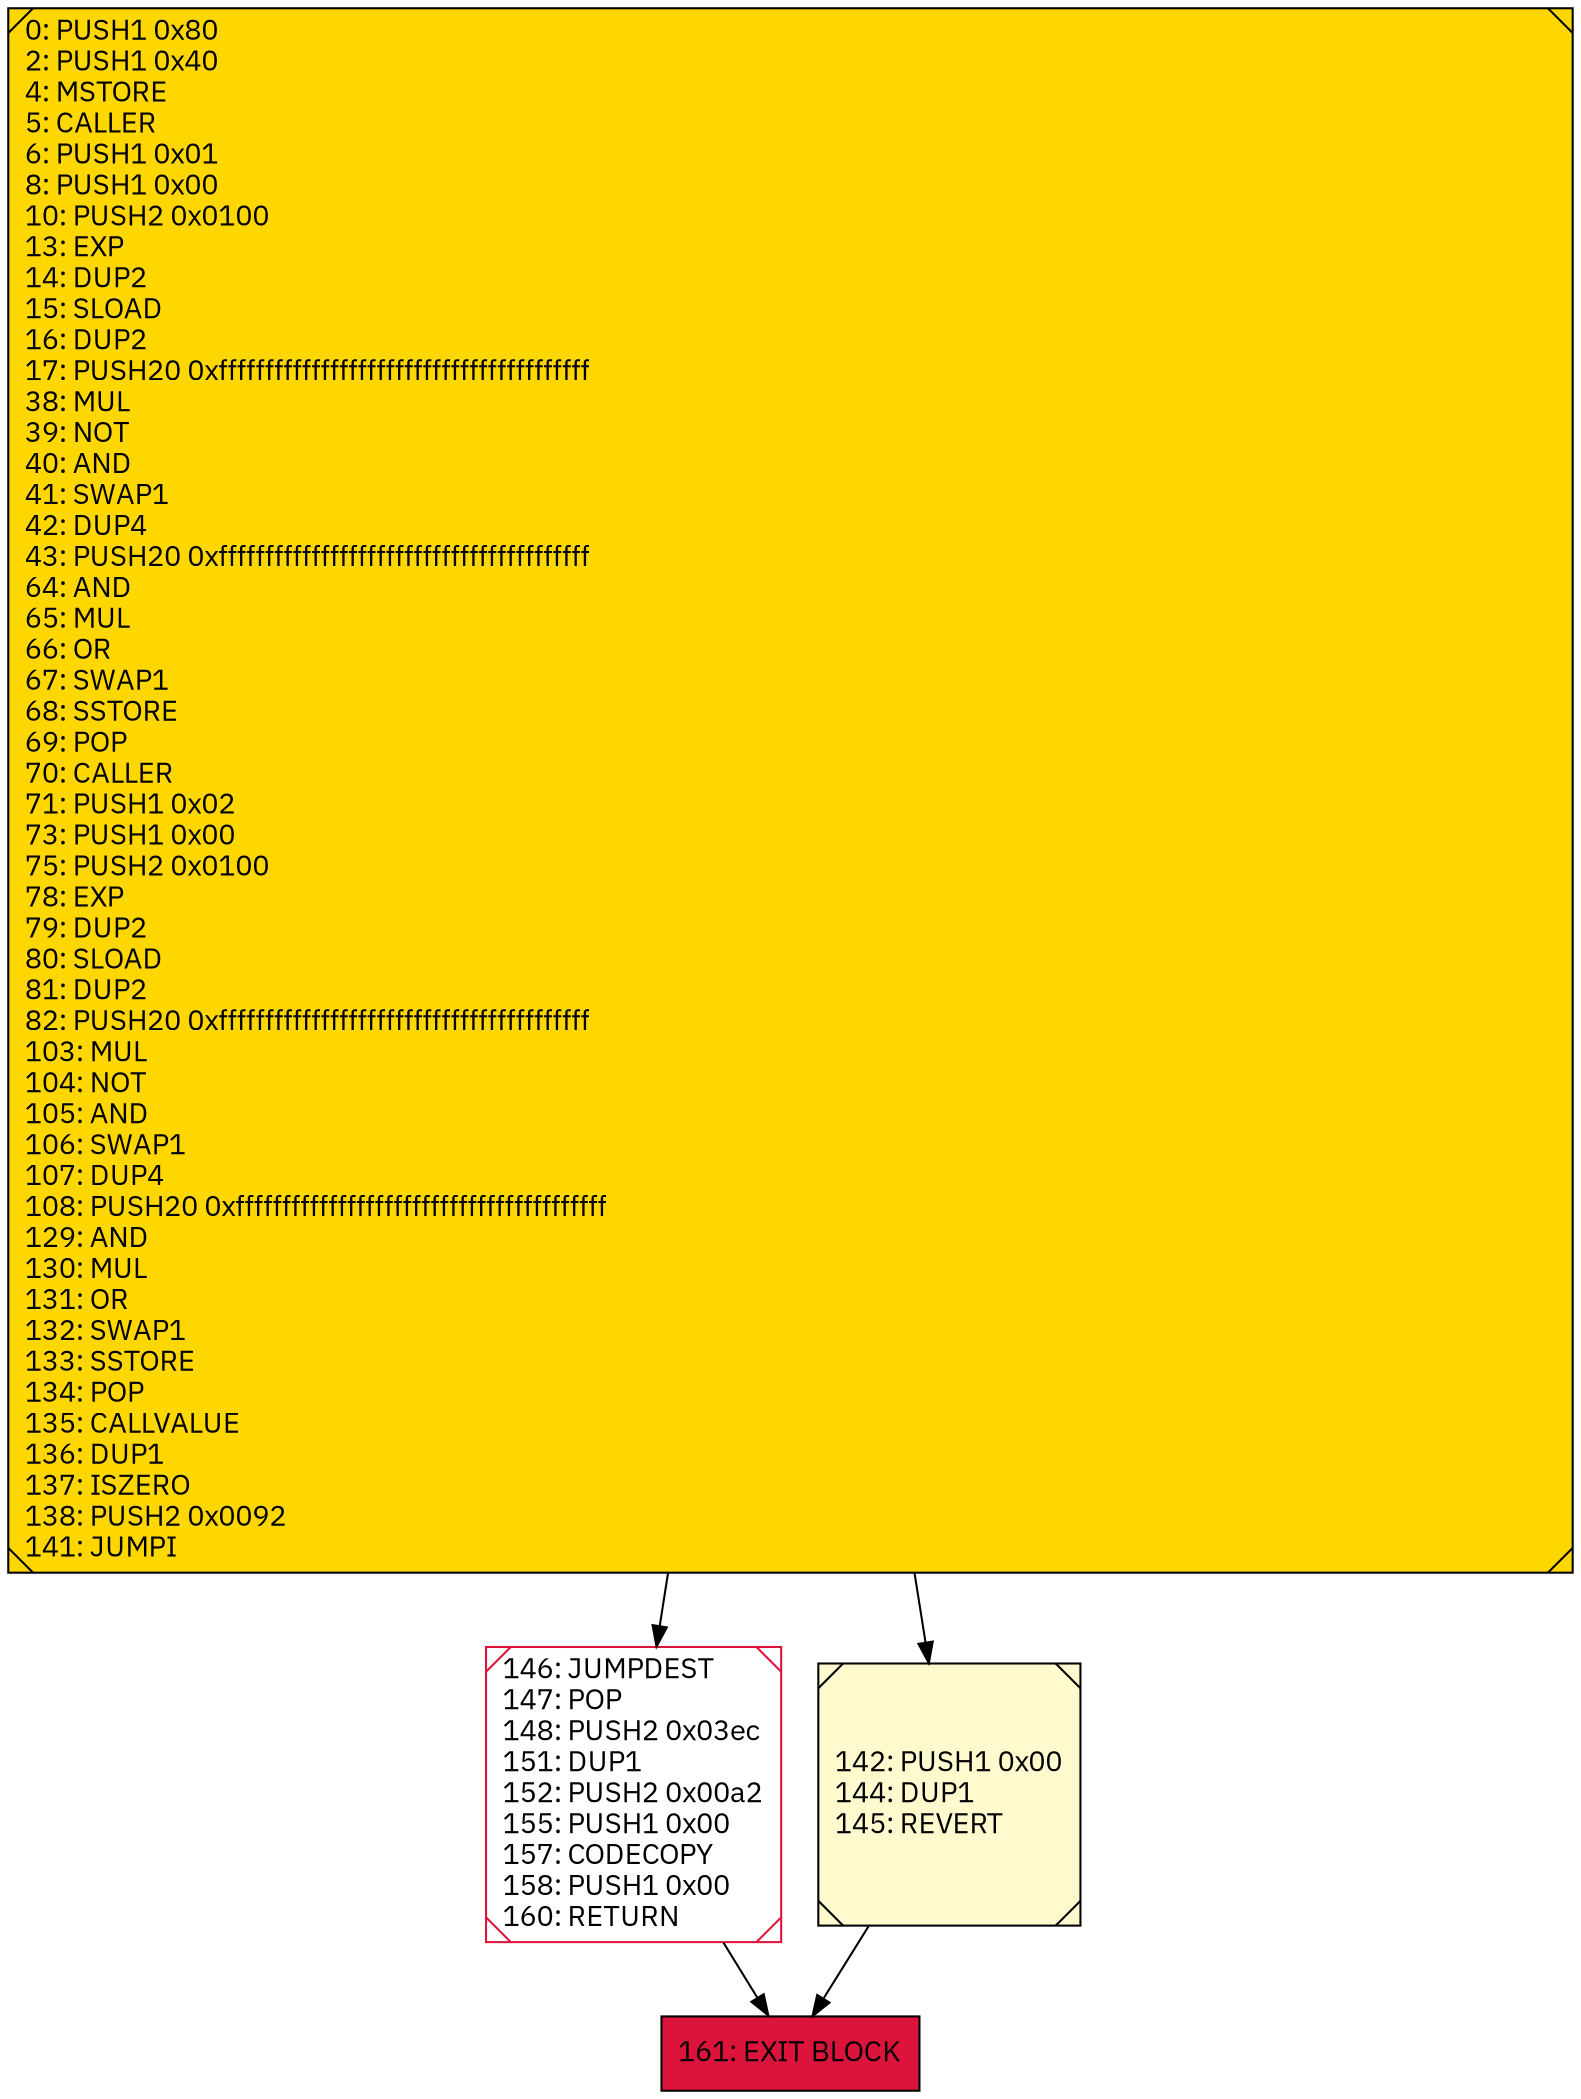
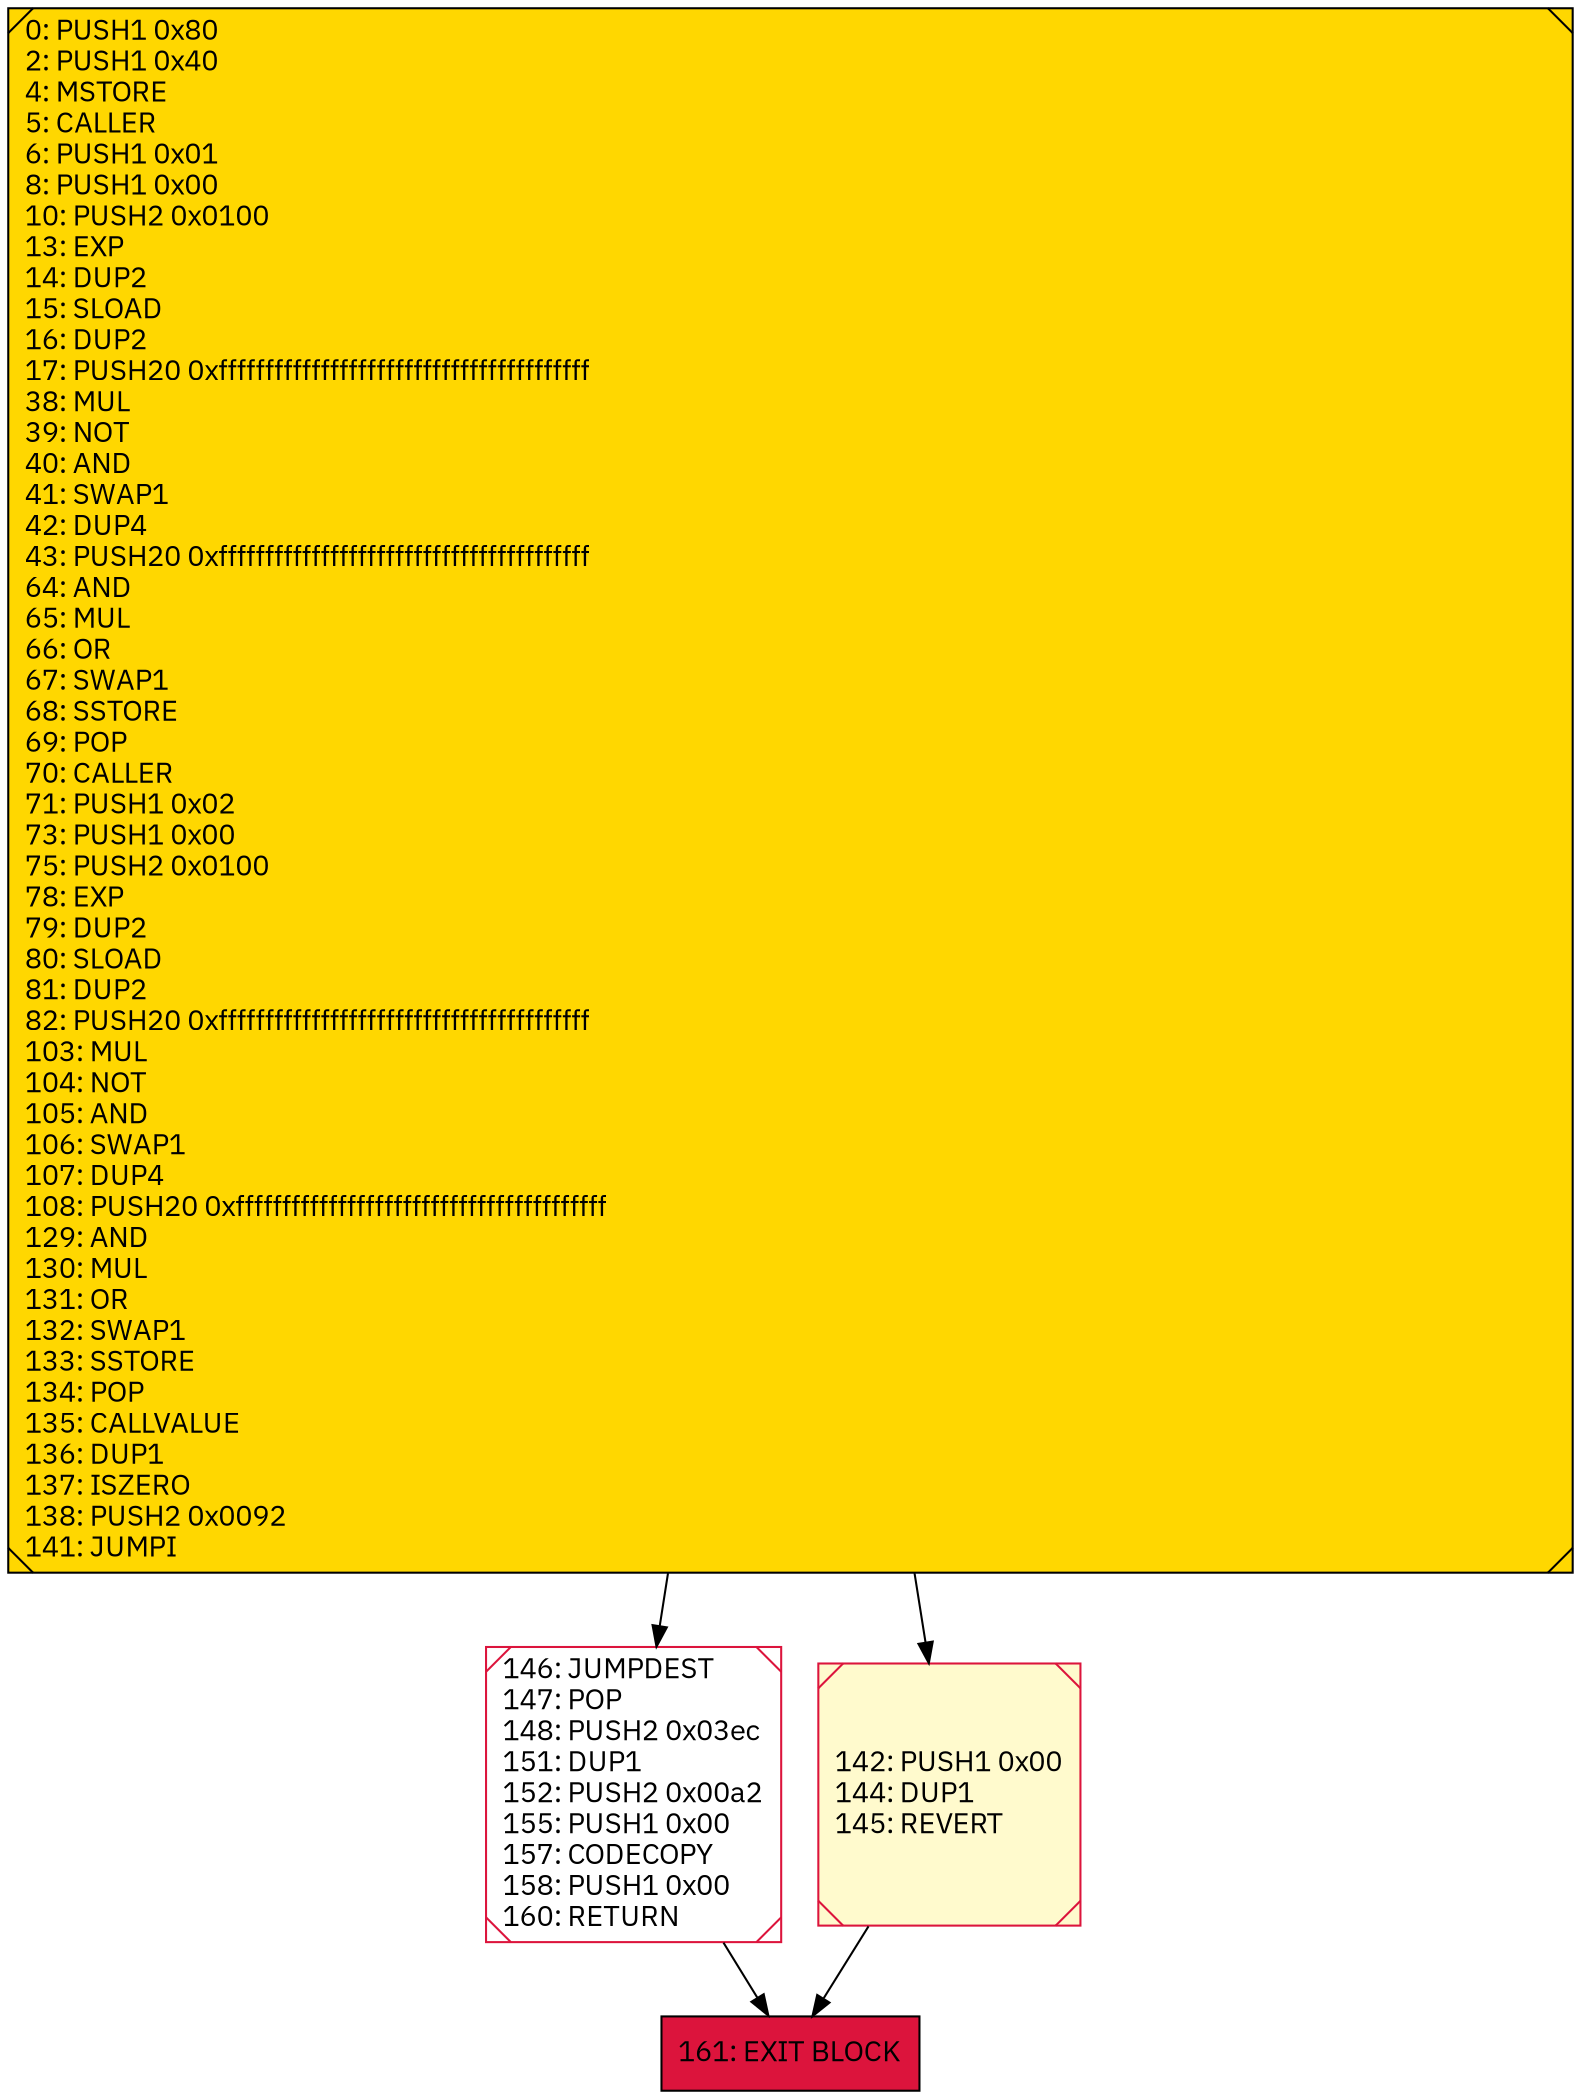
node "142: PUSH1 0x00 144: DUP1 145: REVERT": color black -> crimson
